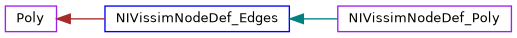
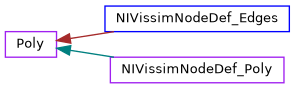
edge "NIVissimNodeDef_Poly" -> "NIVissimNodeDef_Edges": now "NIVissimNodeDef_Poly" -> "Poly"
